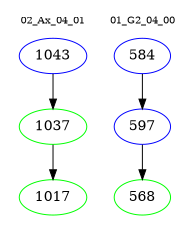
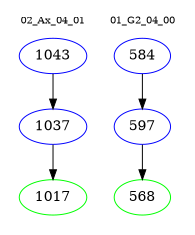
node "1037": color green -> blue
